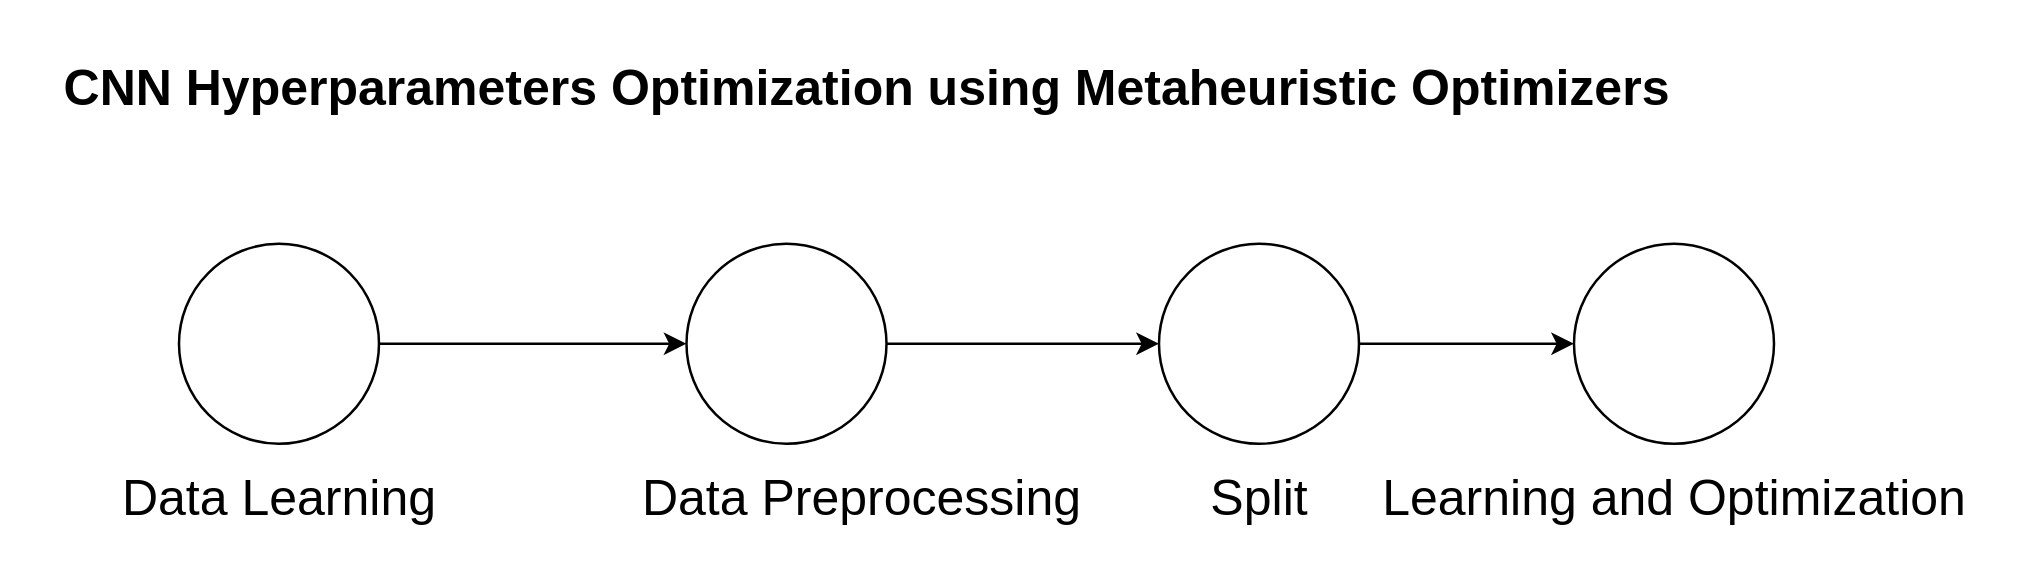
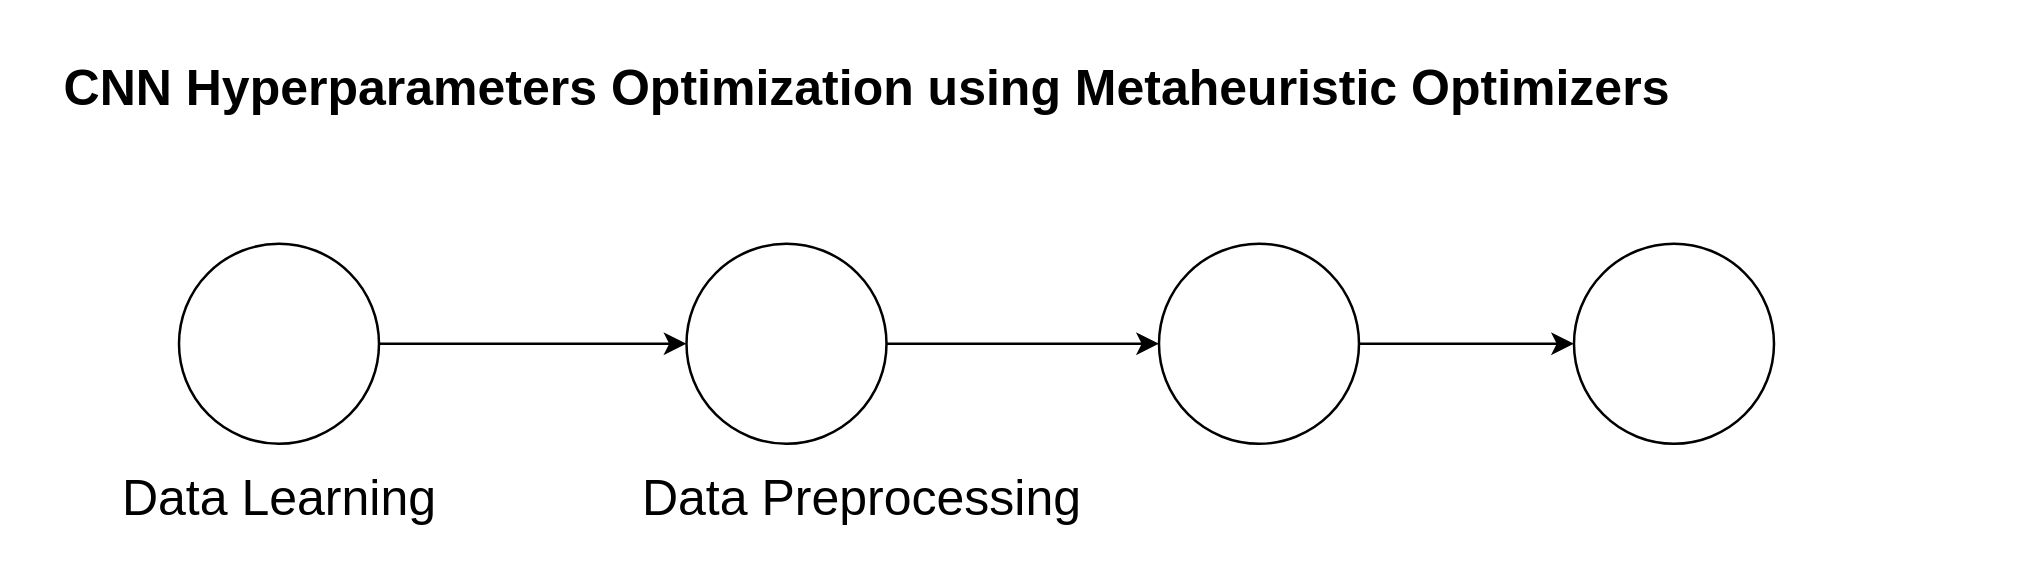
node "Split": removed
node "Learning and Optimization": removed
